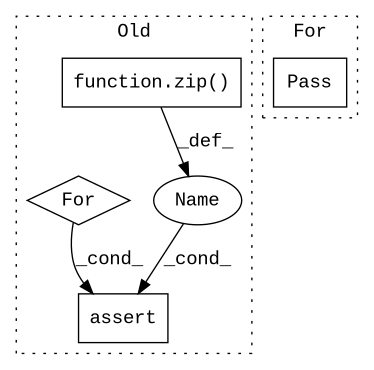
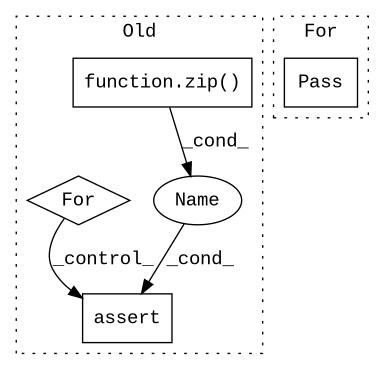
edge "function.zip()" -> "Name": label "_def_" -> "_cond_"
edge "For" -> "assert": label "_cond_" -> "_control_"
